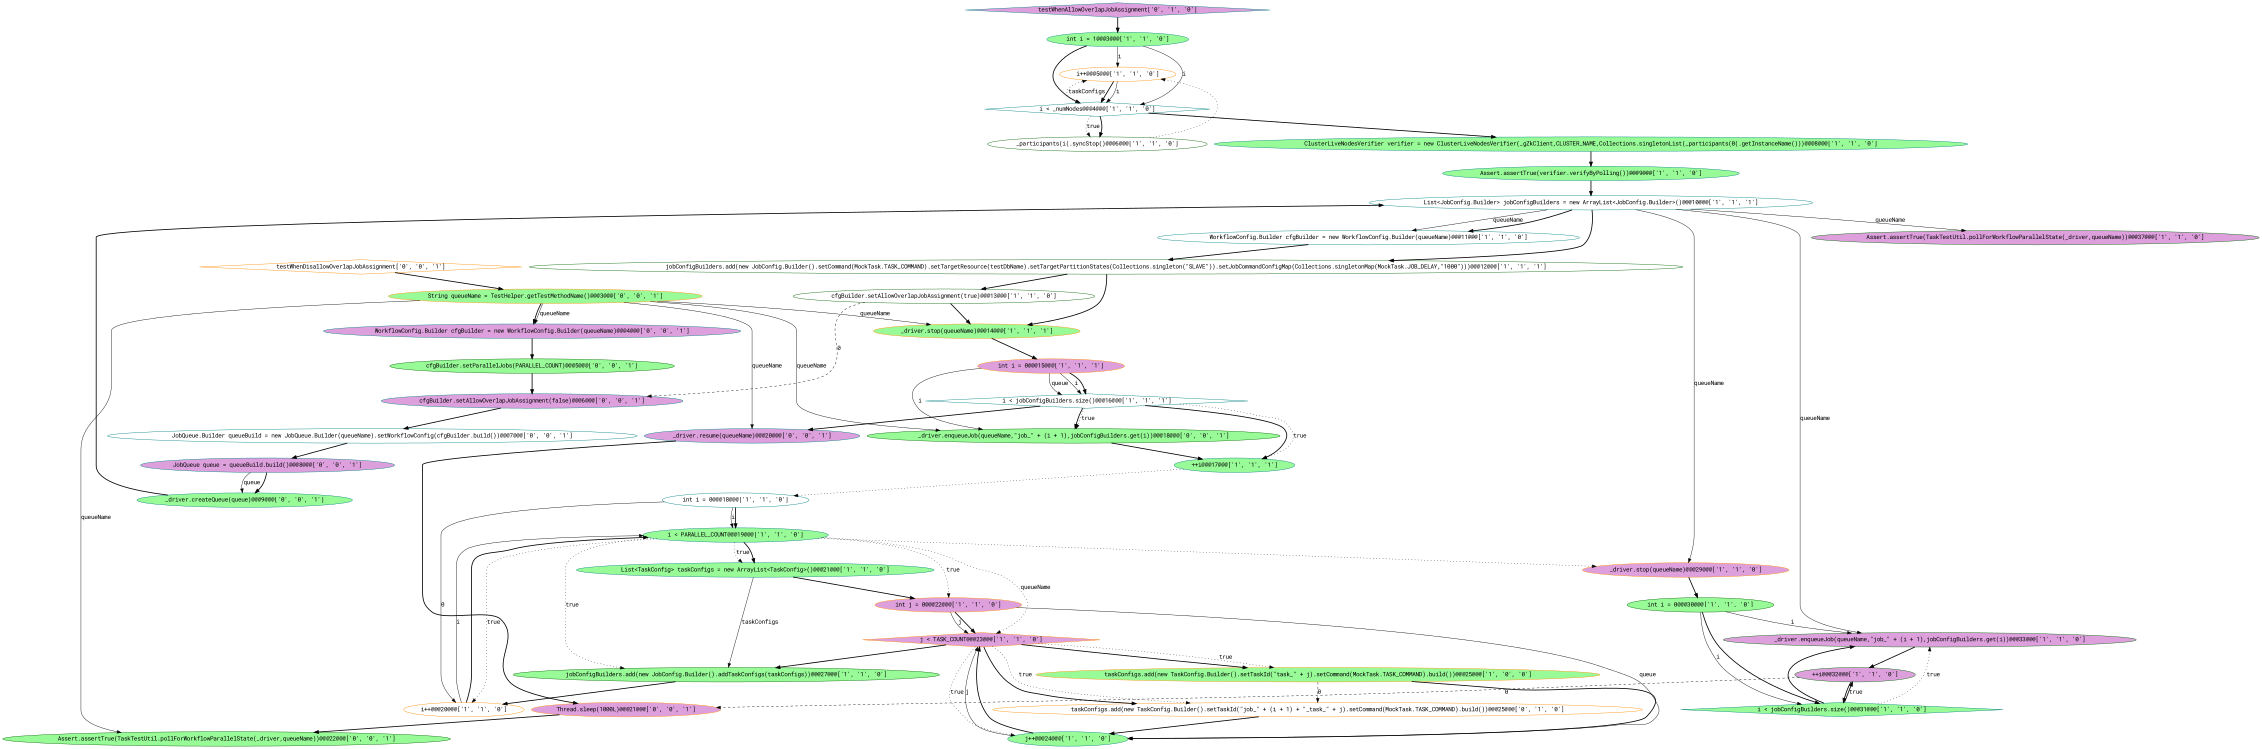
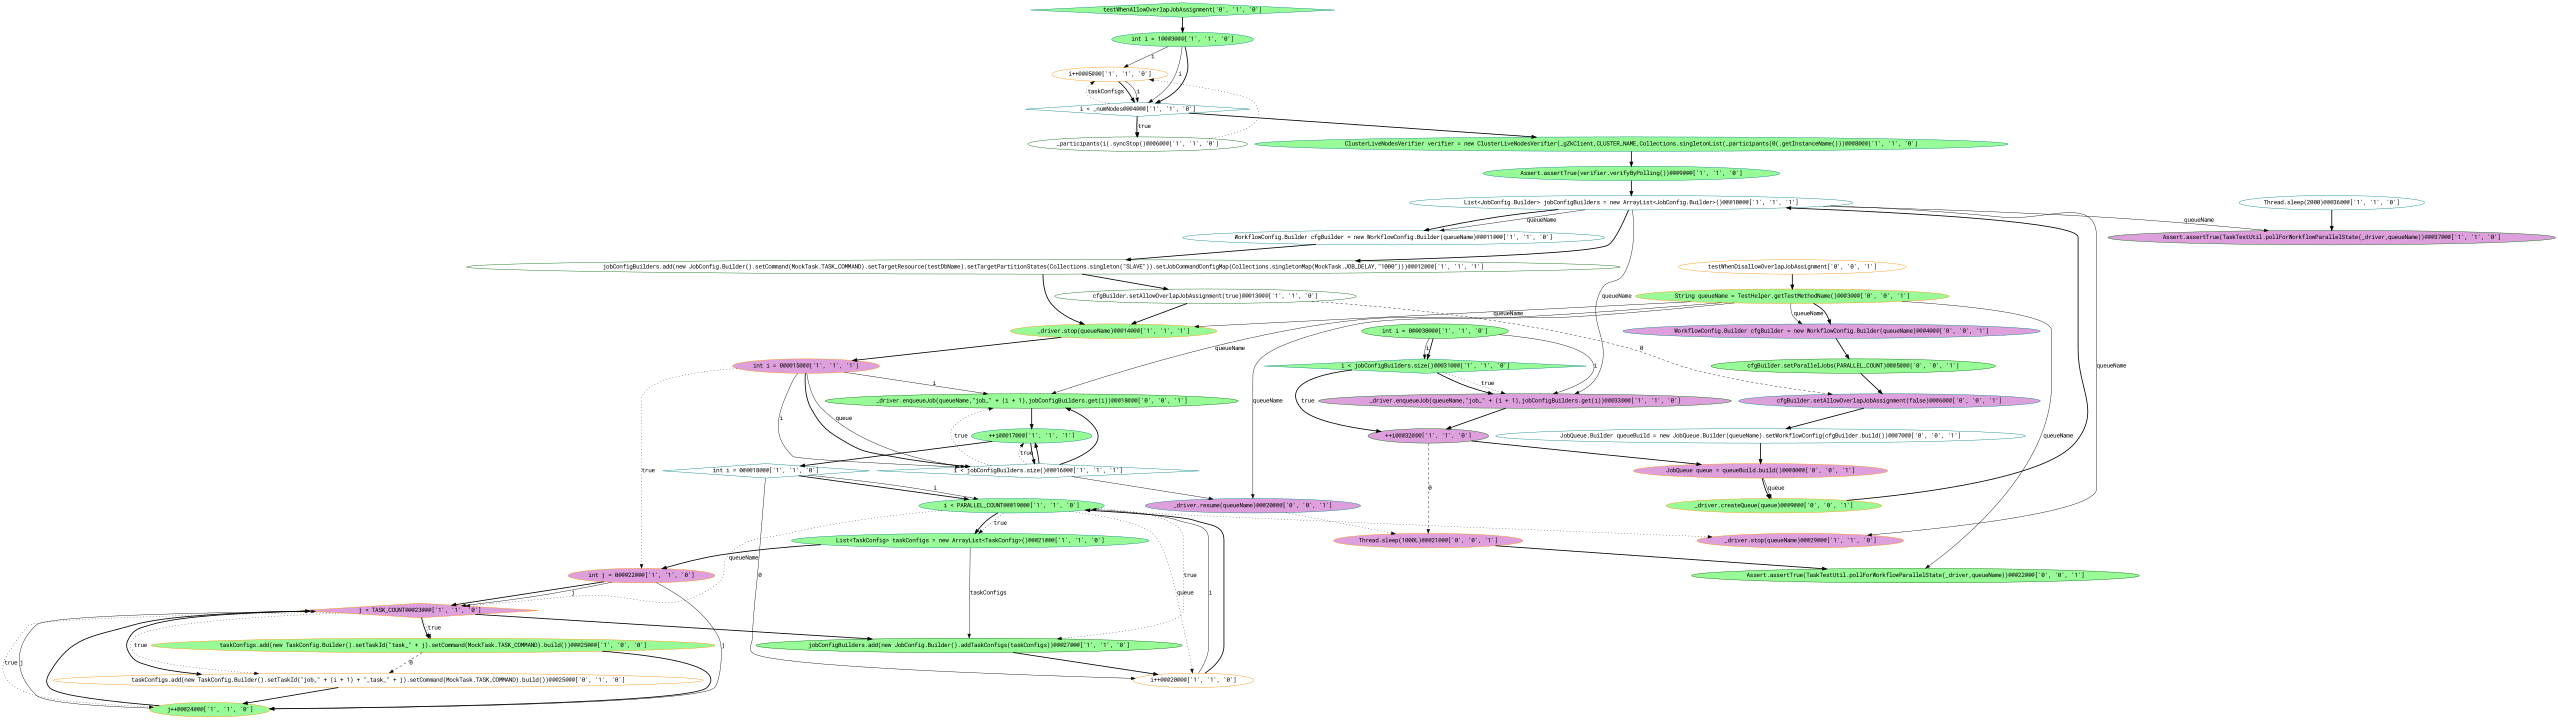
node "testWhenAllowOverlapJobAssignment['0', '1', '0']": fillcolor plum -> palegreen
node "Thread.sleep(2000)@@@36@@@['1', '1', '0']": added
node "testWhenDisallowOverlapJobAssignment['0', '0', '1']": shape diamond -> ellipse
edge "i < jobConfigBuilders.size()@@@16@@@['1', '1', '1']" -> "_driver.resume(queueName)@@@20@@@['0', '0', '1']": style bold -> solid
edge "++i@@@17@@@['1', '1', '1']" -> "i < jobConfigBuilders.size()@@@16@@@['1', '1', '1']": added
node "JobQueue queue = queueBuild.build()@@@8@@@['0', '0', '1']": color teal -> darkorange
edge "++i@@@17@@@['1', '1', '1']" -> "int i = 0@@@18@@@['1', '1', '0']": style dotted -> bold
node "_driver.createQueue(queue)@@@9@@@['0', '0', '1']": color teal -> darkorange
node "int i = 0@@@18@@@['1', '1', '0']": shape ellipse -> diamond
edge "_driver.resume(queueName)@@@20@@@['0', '0', '1']" -> "Thread.sleep(1000L)@@@21@@@['0', '0', '1']": style bold -> dotted
edge "i < PARALLEL_COUNT@@@19@@@['1', '1', '0']" -> "int j = 0@@@22@@@['1', '1', '0']": now "int i = 0@@@15@@@['1', '1', '1']" -> "int j = 0@@@22@@@['1', '1', '0']"
edge "_driver.stop(queueName)@@@29@@@['1', '1', '0']" -> "int i = 0@@@30@@@['1', '1', '0']": removed
edge "i < PARALLEL_COUNT@@@19@@@['1', '1', '0']" -> "i++@@@20@@@['1', '1', '0']": label "true" -> "queue"
edge "int j = 0@@@22@@@['1', '1', '0']" -> "j++@@@24@@@['1', '1', '0']": label "queue" -> "j"
edge "++i@@@32@@@['1', '1', '0']" -> "i < jobConfigBuilders.size()@@@31@@@['1', '1', '0']": now "++i@@@32@@@['1', '1', '0']" -> "JobQueue queue = queueBuild.build()@@@8@@@['0', '0', '1']"
node "j++@@@24@@@['1', '1', '0']": color teal -> darkorange
